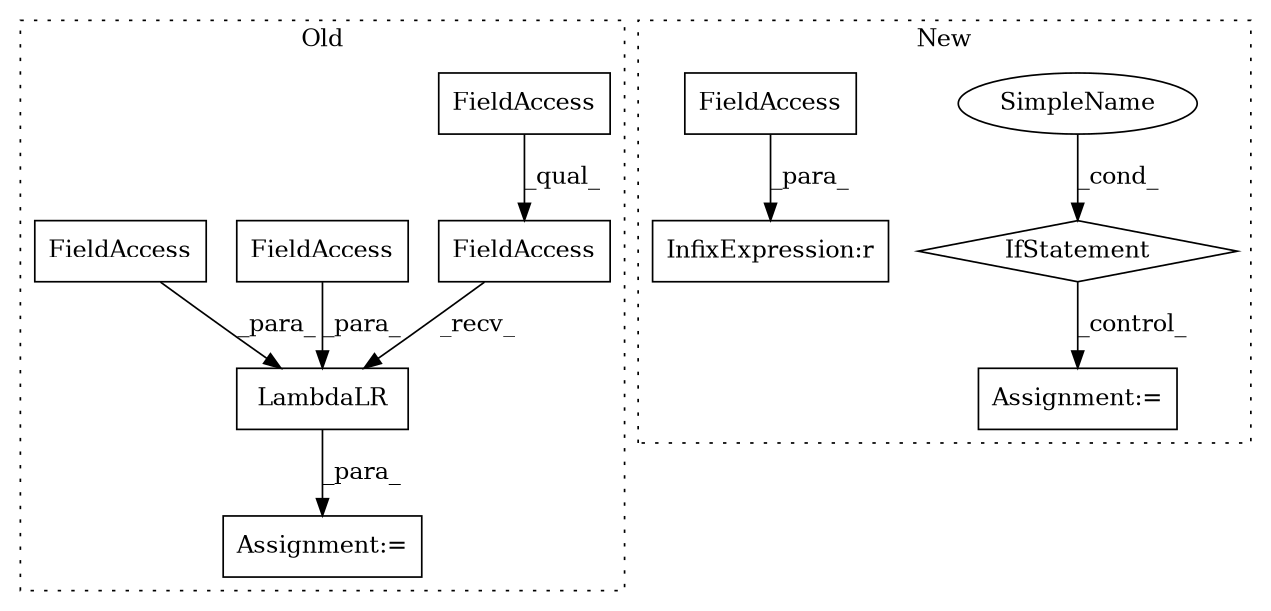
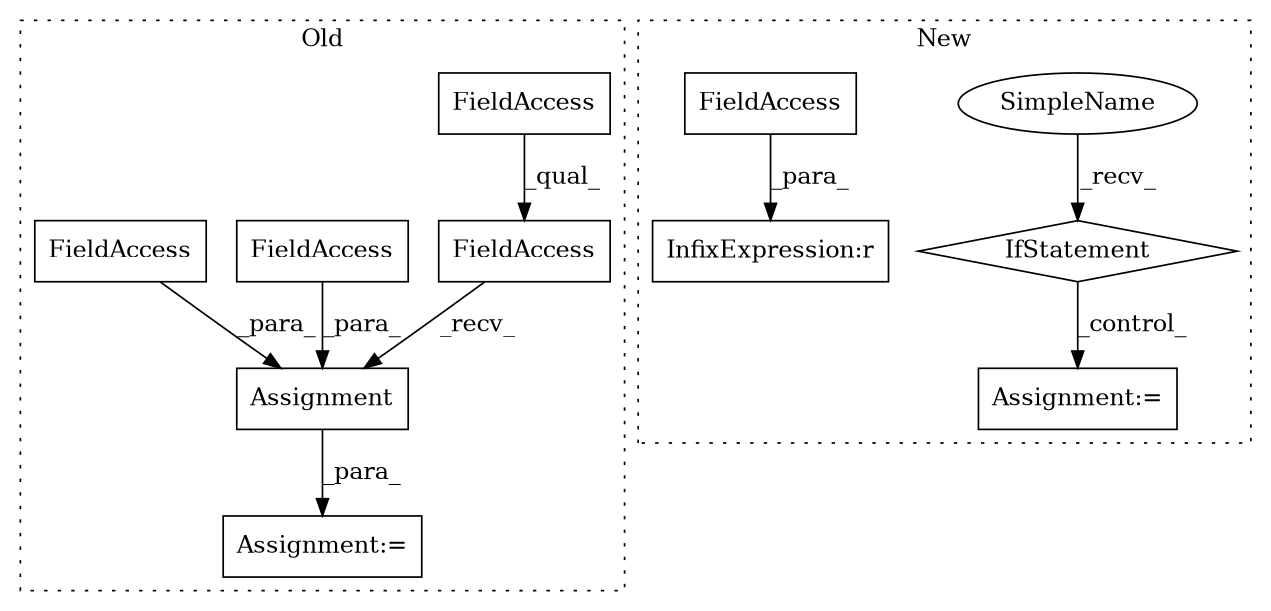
edge "SimpleName" -> "IfStatement": label "_cond_" -> "_recv_"
node "LambdaLR": label "LambdaLR" -> "Assignment"
